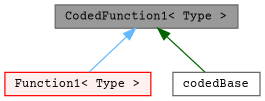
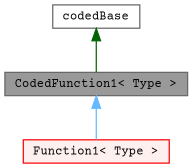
edge "codedBase" -> "CodedFunction1< Type >": reversed
